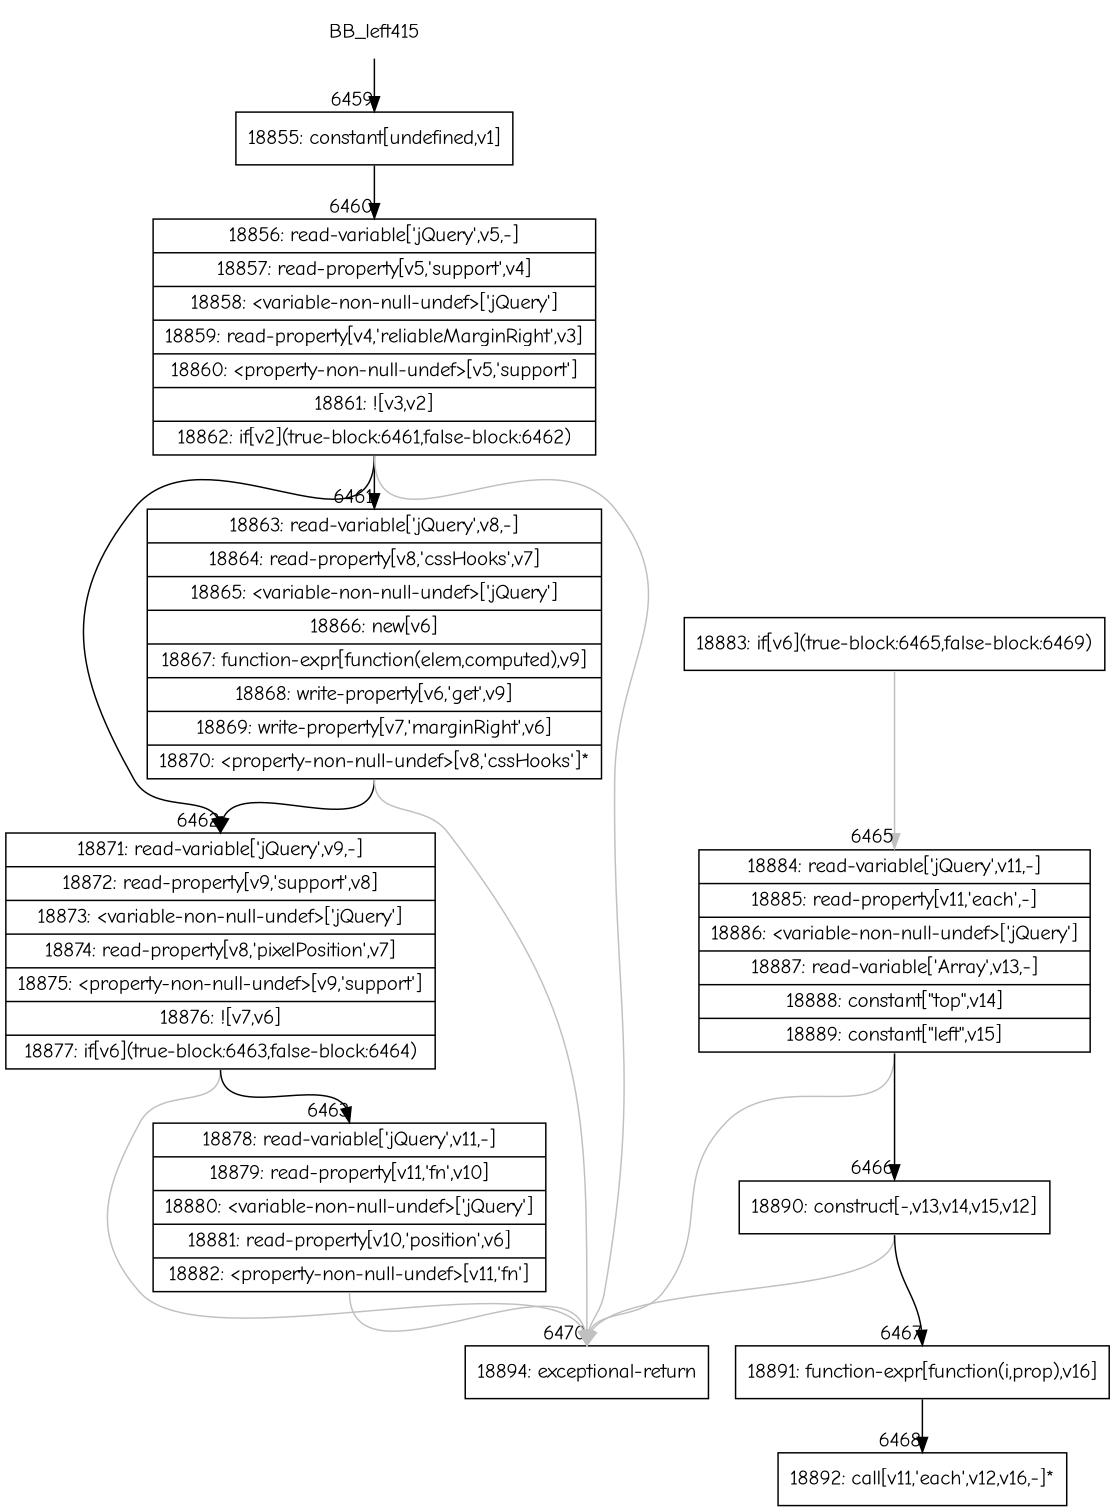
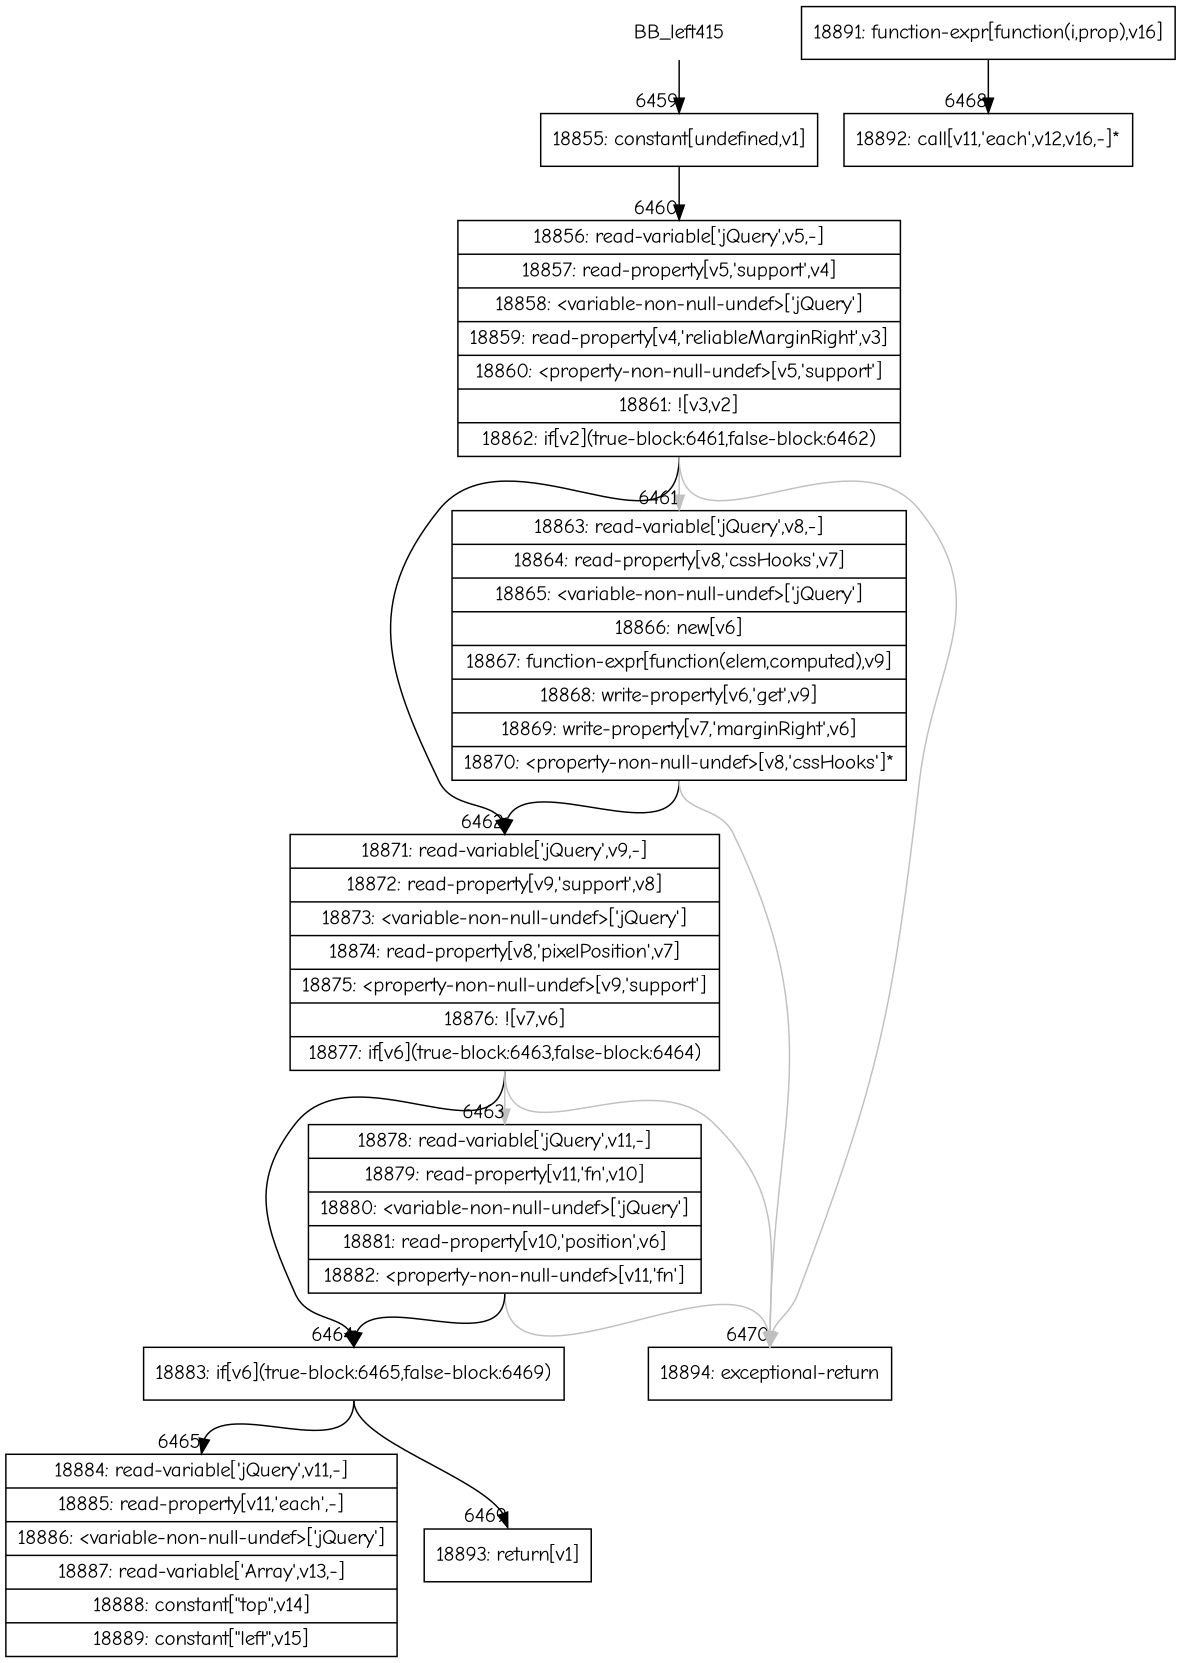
edge "18856: read-variable['jQuery',v5,-]" -> "18863: read-variable['jQuery',v8,-]": color black -> gray
edge "18883: if[v6](true-block:6465,false-block:6469)" -> "18884: read-variable['jQuery',v11,-]": color gray -> black
edge "18871: read-variable['jQuery',v9,-]" -> "18878: read-variable['jQuery',v11,-]": color black -> gray
edge "18871: read-variable['jQuery',v9,-]" -> "18883: if[v6](true-block:6465,false-block:6469)": added
edge "18884: read-variable['jQuery',v11,-]" -> "18894: exceptional-return": removed
node "18890: construct[-,v13,v14,v15,v12]": removed
edge "18878: read-variable['jQuery',v11,-]" -> "18883: if[v6](true-block:6465,false-block:6469)": added
node "18893: return[v1]": added
